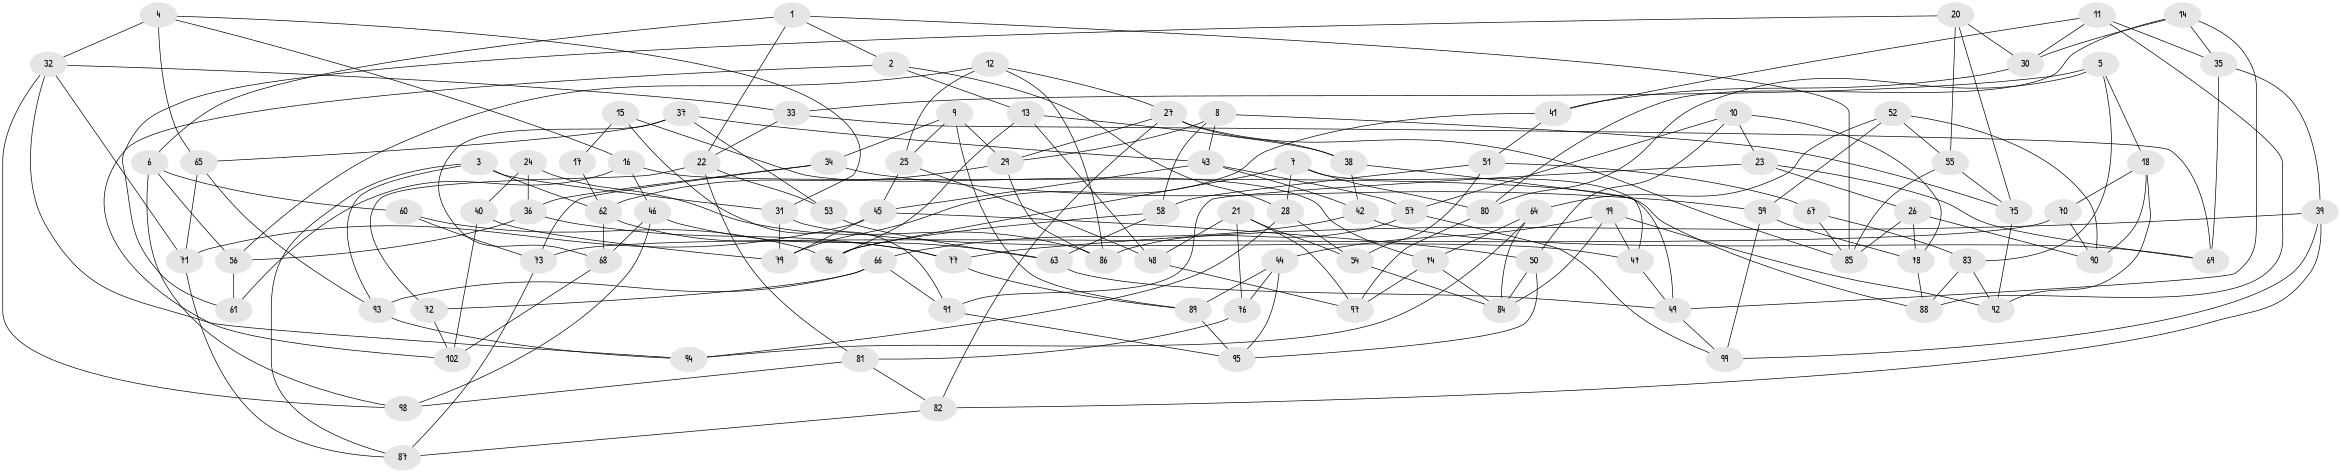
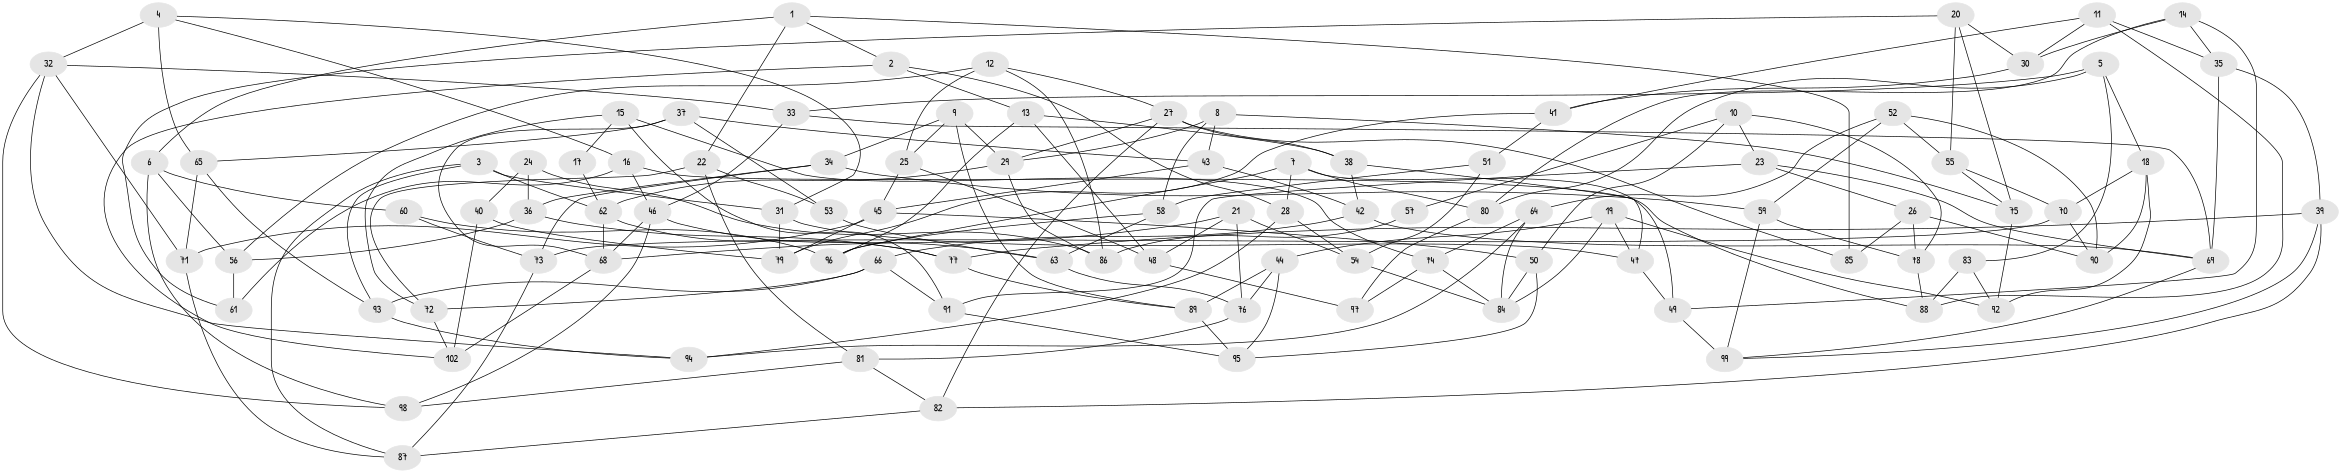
edge "33" -- "22": now "33" -- "46"
edge "15" -- "72": added
edge "43" -- "57": removed
edge "55" -- "85": now "55" -- "70"
node "67": removed
edge "21" -- "97": now "21" -- "68"
edge "57" -- "99": now "69" -- "99"
edge "63" -- "49": now "63" -- "76"
